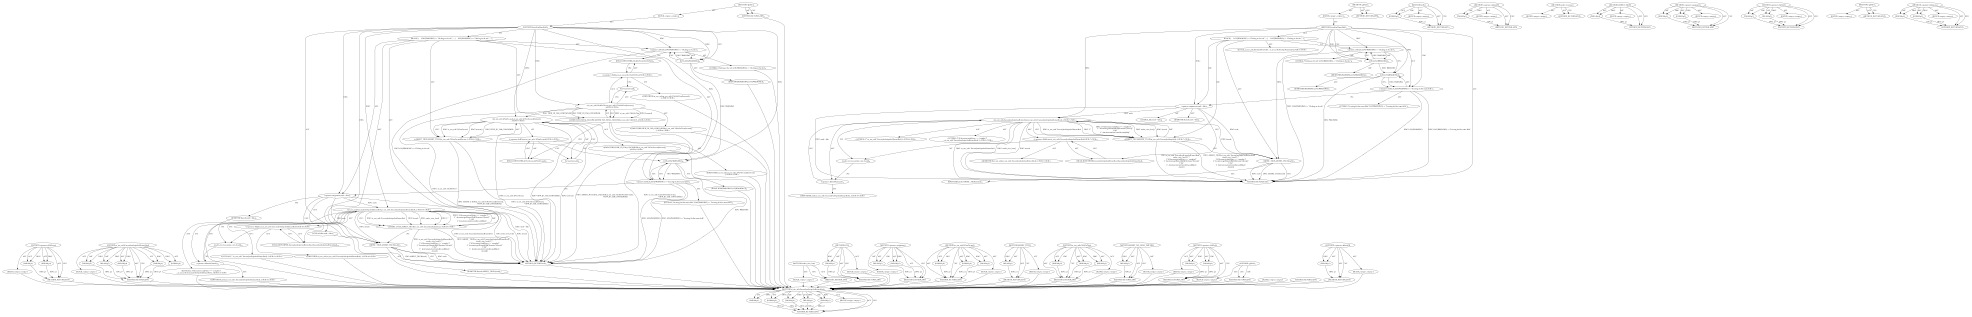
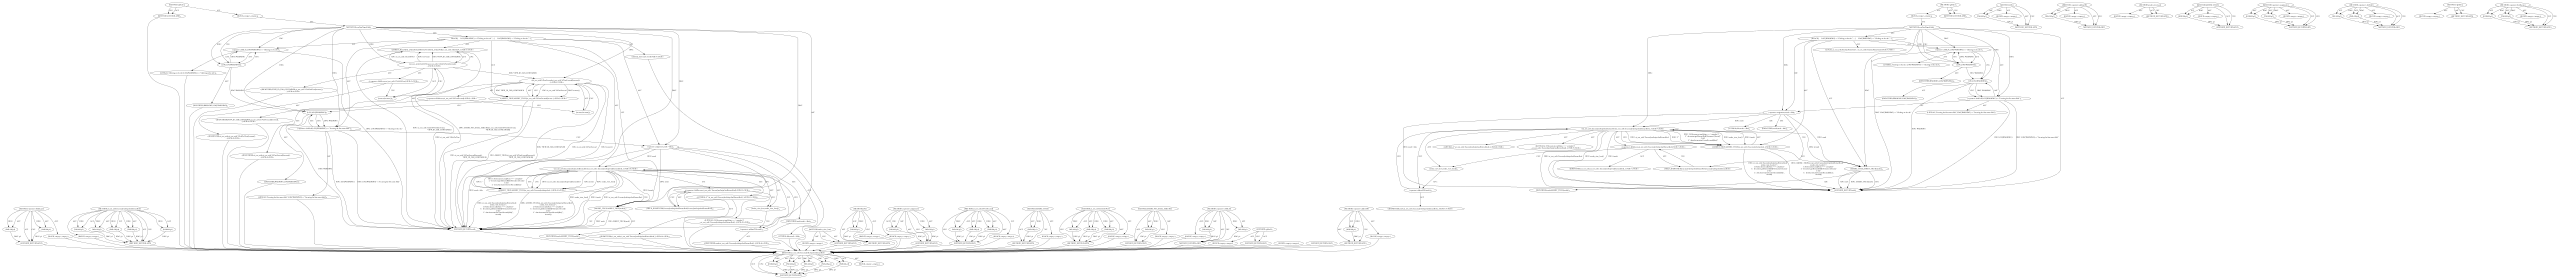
node "<(LOCAL,bool result: bool)<SUB>9</SUB>>": added
node "(FIELD_IDENTIFIER,ClickOnView,ClickOnView)": removed
node "(FIELD_IDENTIFIER,IsViewFocused,IsViewFocused)": removed
